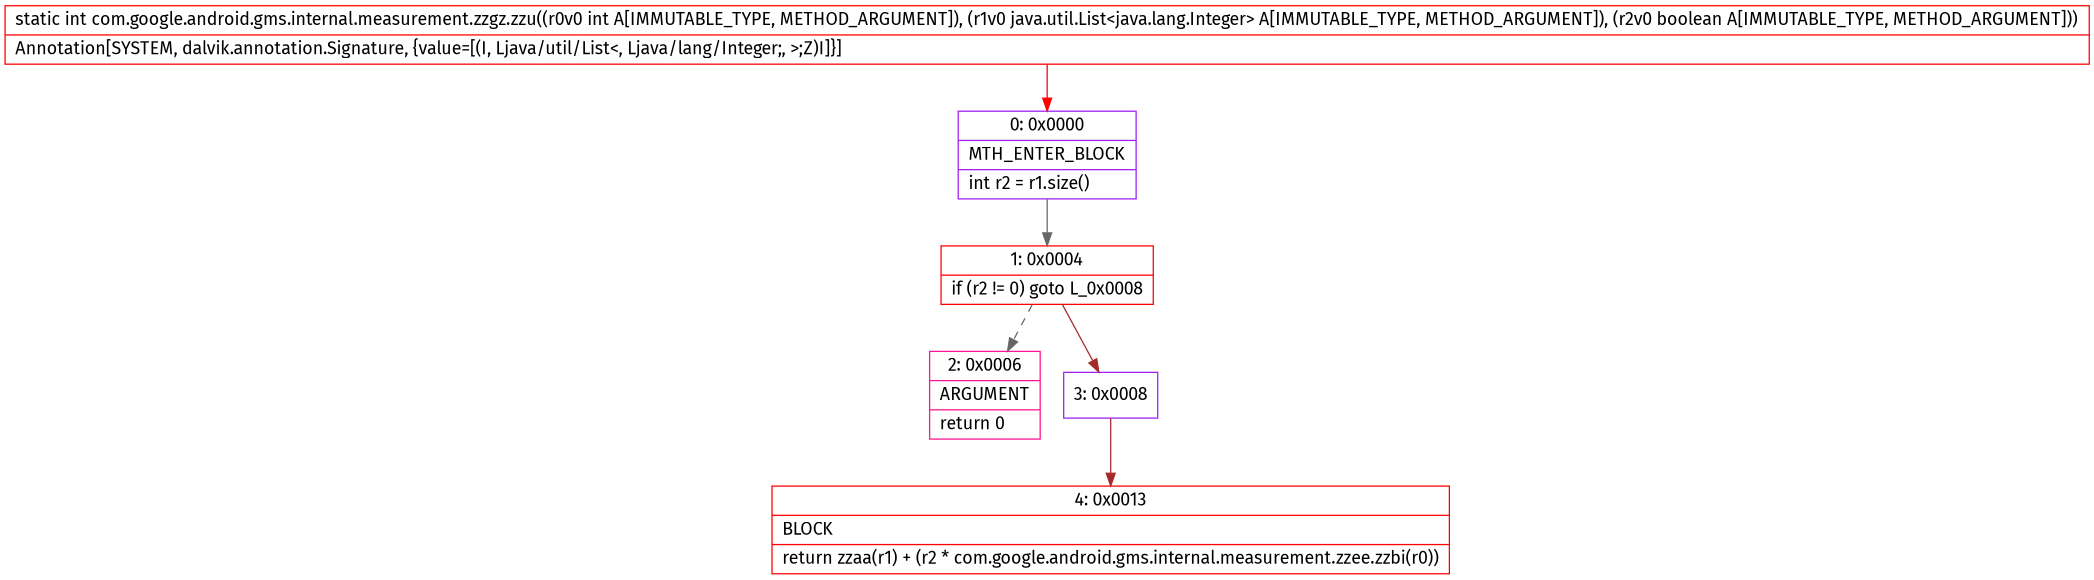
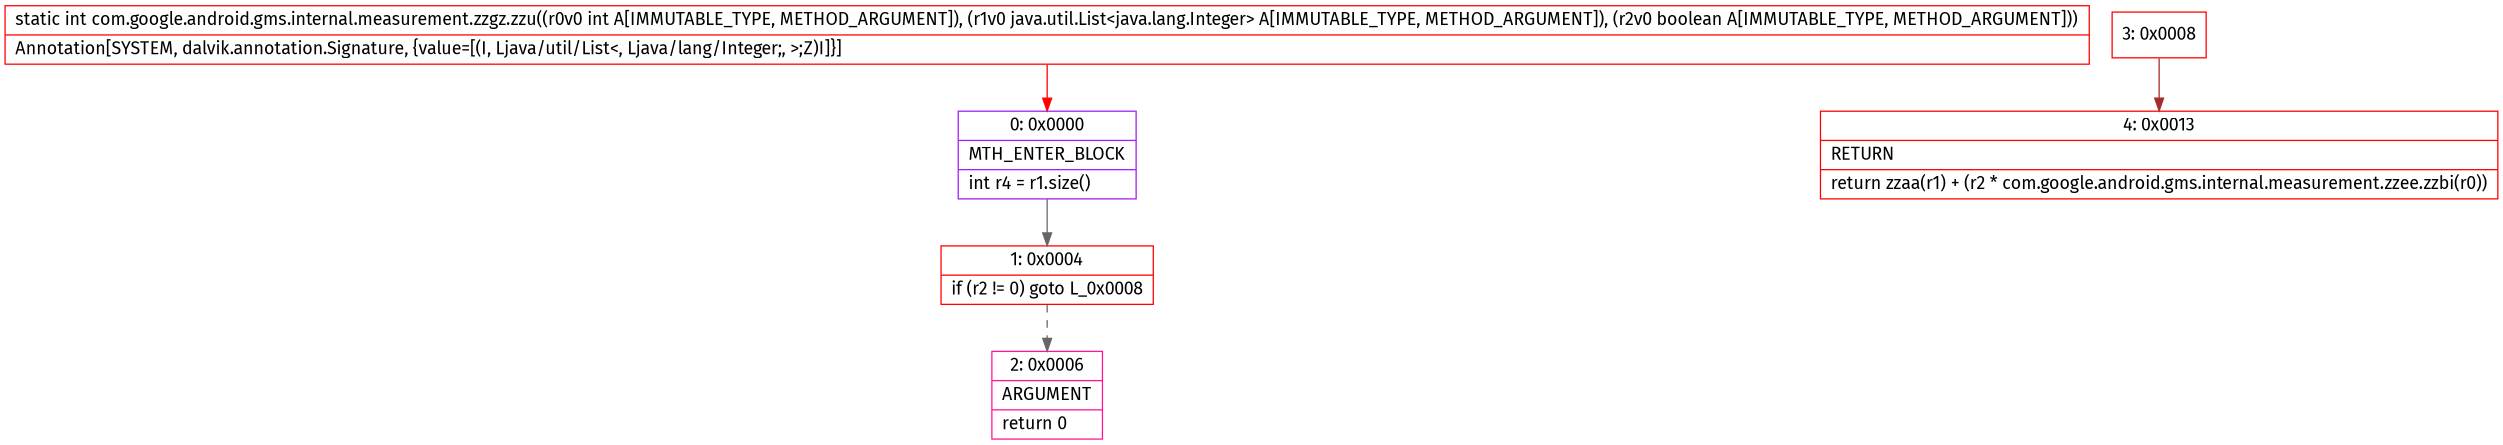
node "0: 0x0000": text "int r2 = r1.size()" -> "int r4 = r1.size()"
edge "1: 0x0004" -> "3: 0x0008": removed
node "3: 0x0008": color purple -> red
node "4: 0x0013": text "BLOCK" -> "RETURN"
